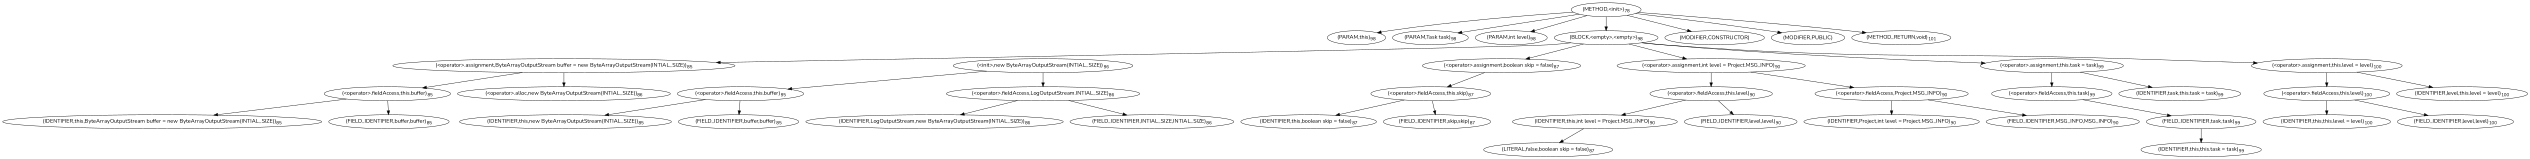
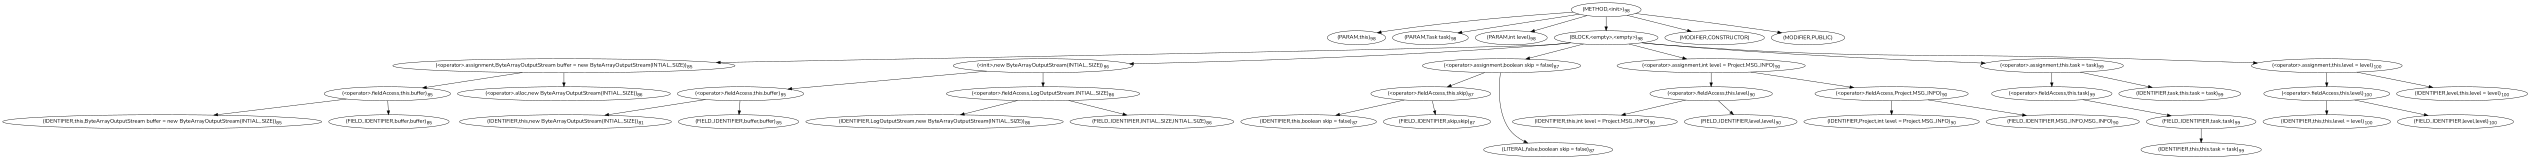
node "(METHOD,<init>)": text "78" -> "98"
node "(METHOD_RETURN,void)": removed
edge "(BLOCK,<empty>,<empty>)" -> "(<init>,new ByteArrayOutputStream(INTIAL_SIZE))": added
node "(IDENTIFIER,this,new ByteArrayOutputStream(INTIAL_SIZE))": text "85" -> "81"
edge "(IDENTIFIER,this,int level = Project.MSG_INFO)" -> "(LITERAL,false,boolean skip = false)": now "(<operator>.assignment,boolean skip = false)" -> "(LITERAL,false,boolean skip = false)"
